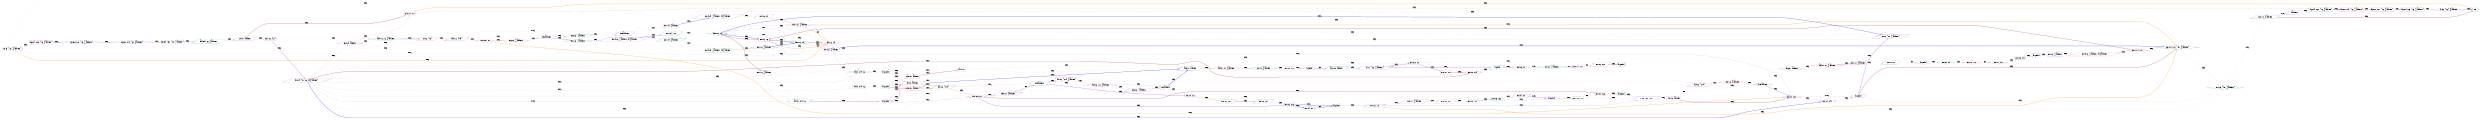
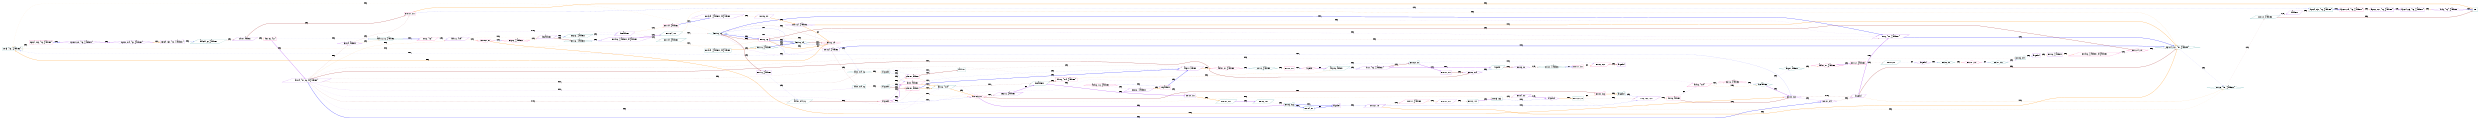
edge "str s8 , [ x0 , # address ]" -> "stp w24 , w21 , [ x0 , # address ]": added, label "CFG"
edge "ldrb w8 , [ x19 , # address ]" -> "and w8 , w8 , # address": now "ldrb w8 , [ x19 , # address ]" -> "adrp x8 , address"
